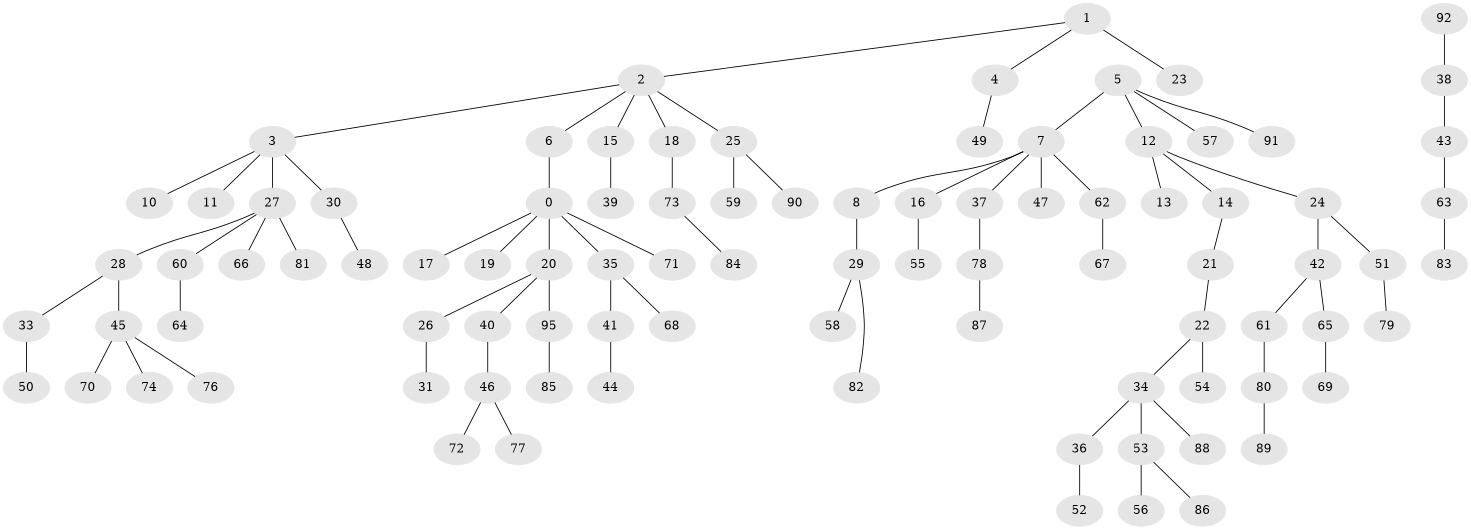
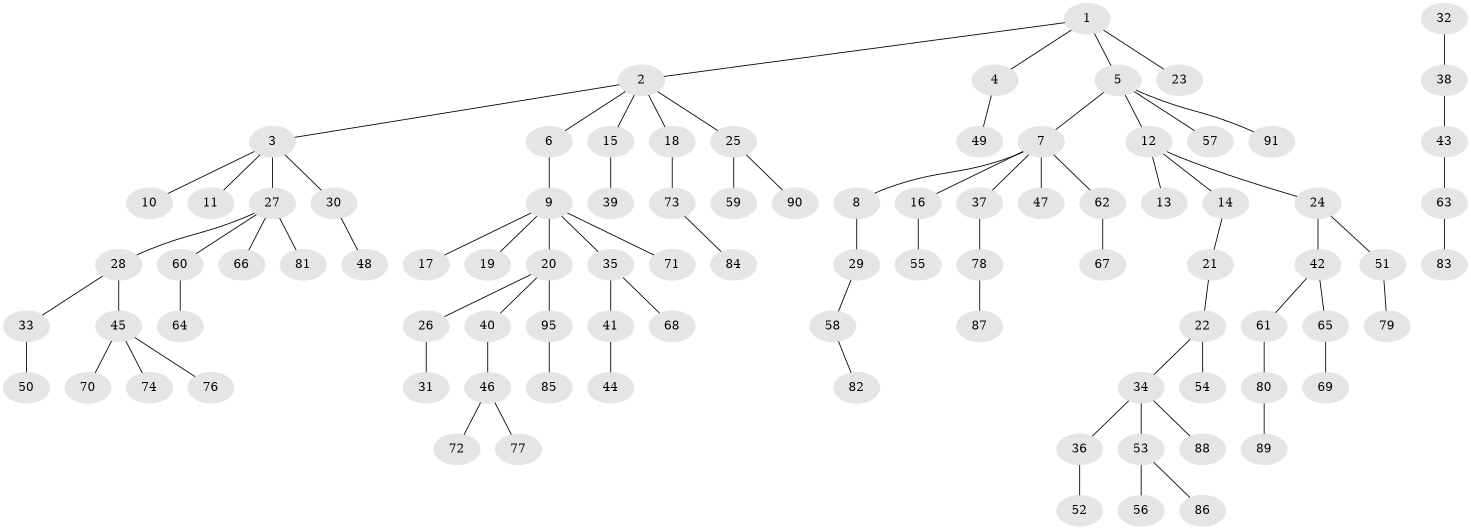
node "92": label "92" -> "32"
edge "1" -- "5": added
node "0": label "0" -> "9"
edge "29" -- "82": now "58" -- "82"
